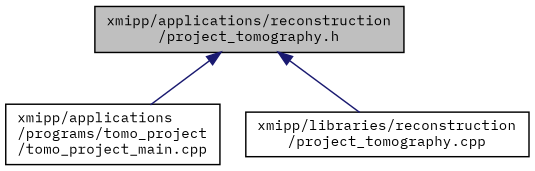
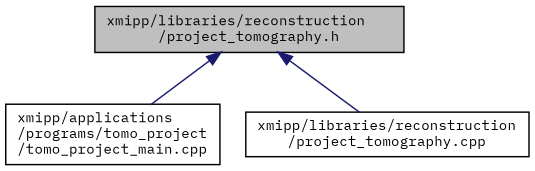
node "xmipp/applications/reconstruction /project_tomography.h": label "xmipp/applications/reconstruction /project_tomography.h" -> "xmipp/libraries/reconstruction /project_tomography.h"
